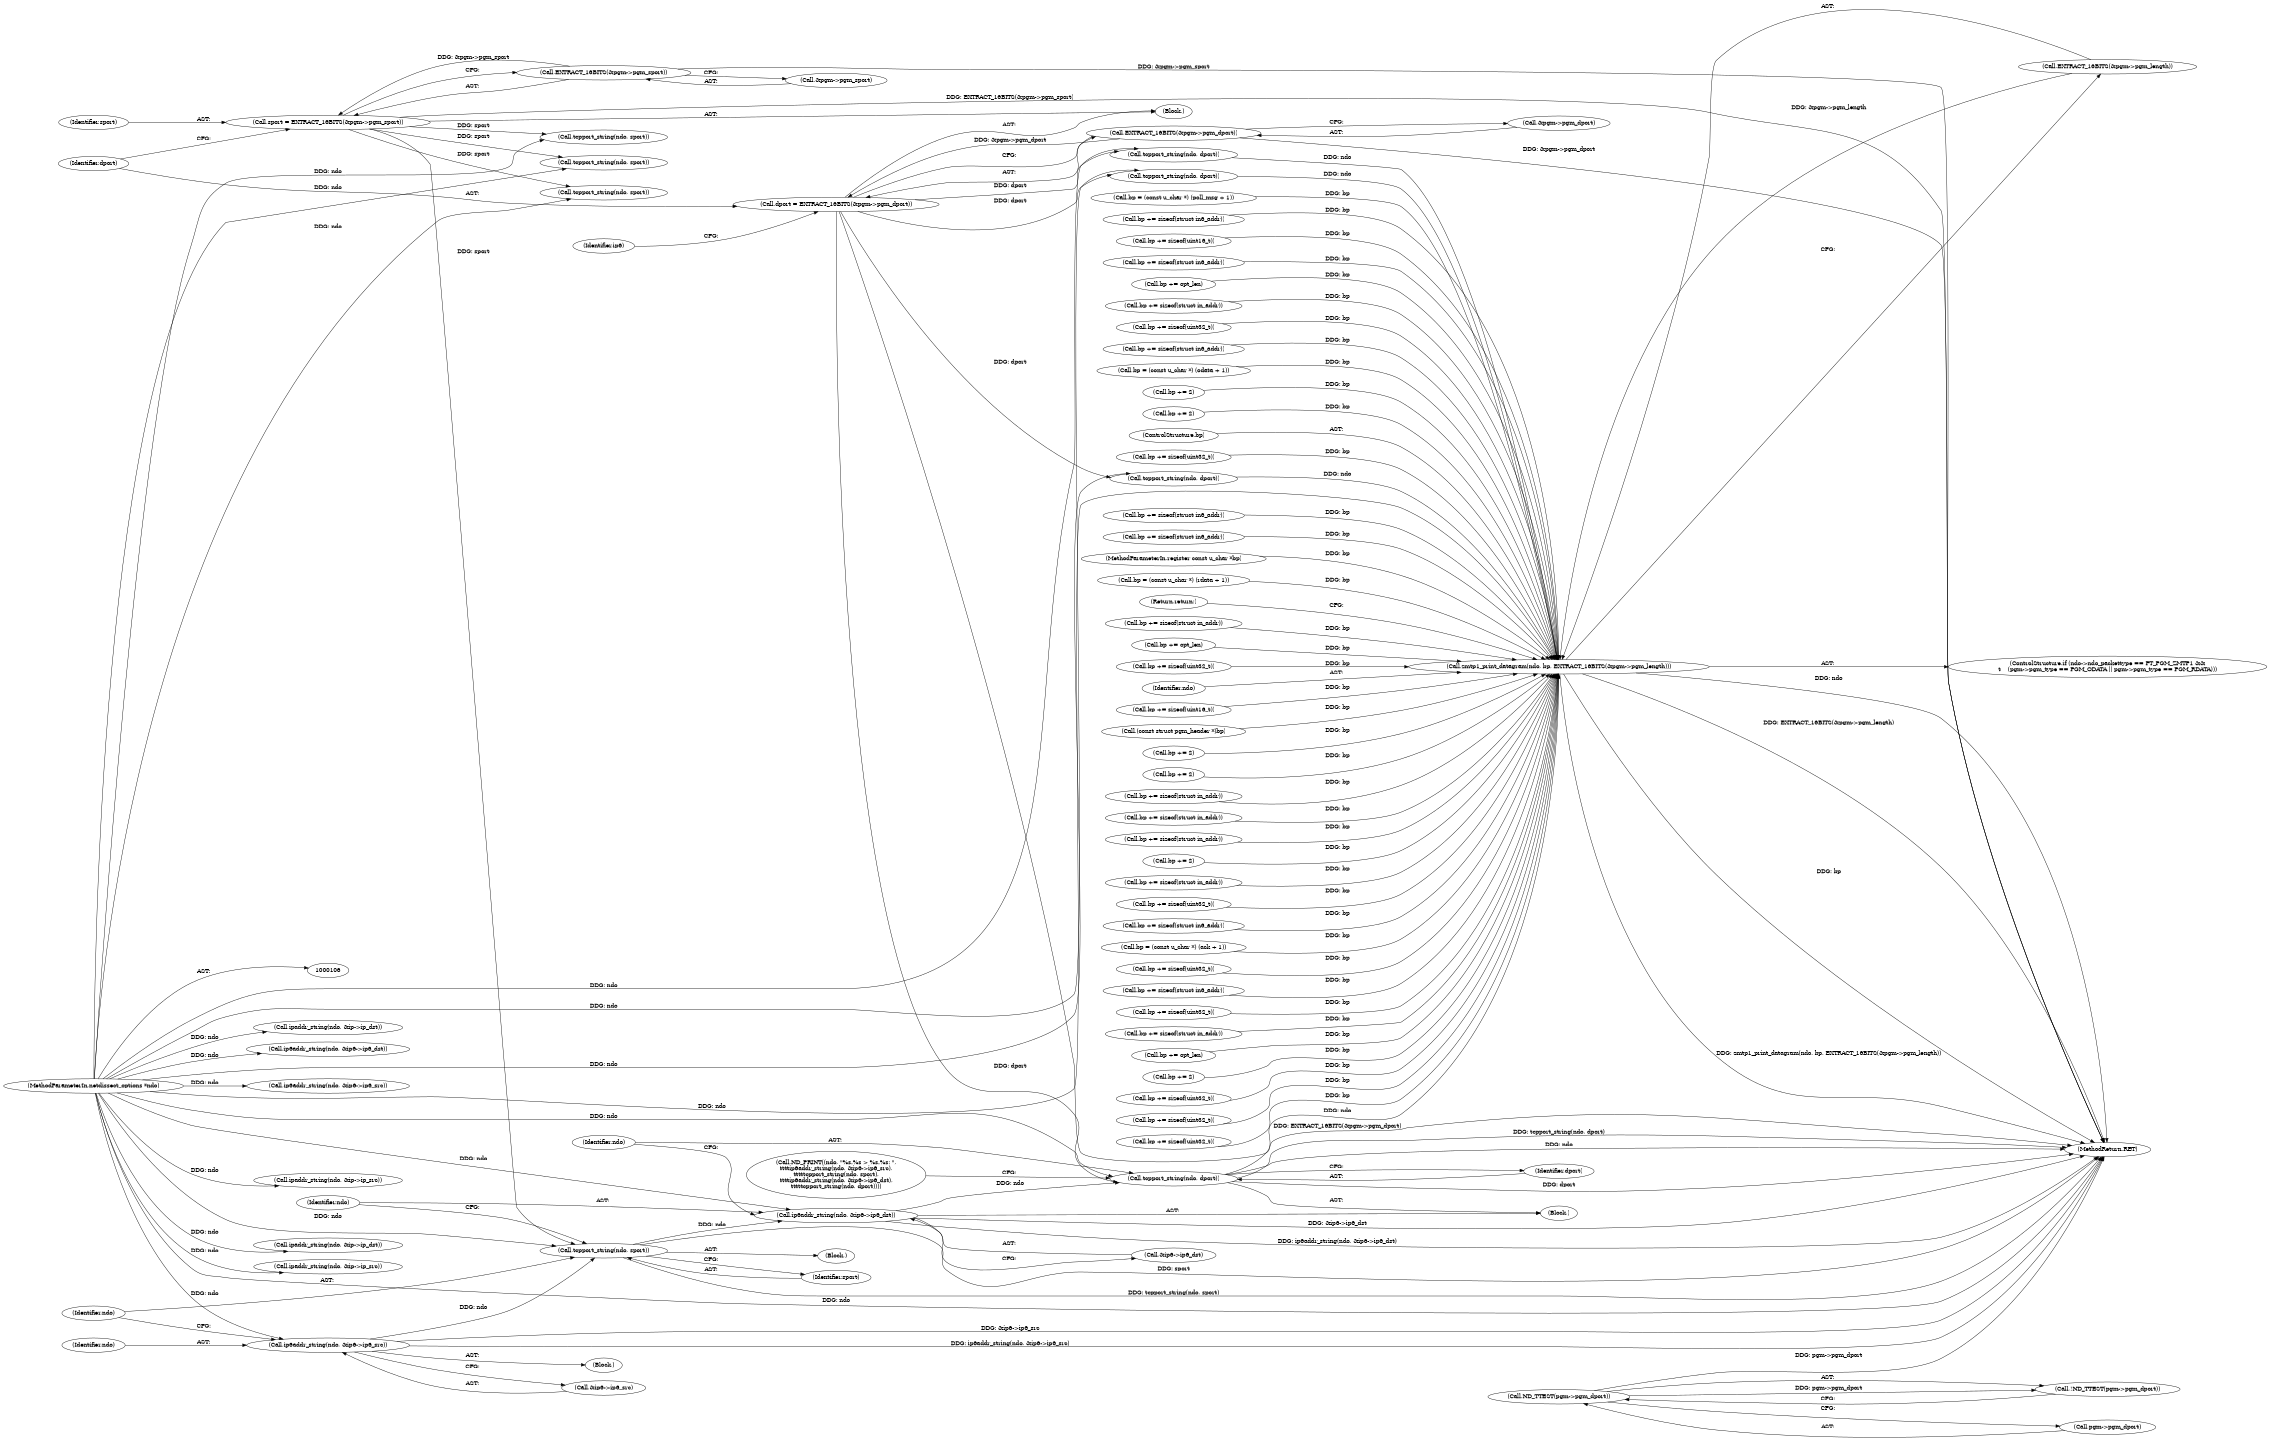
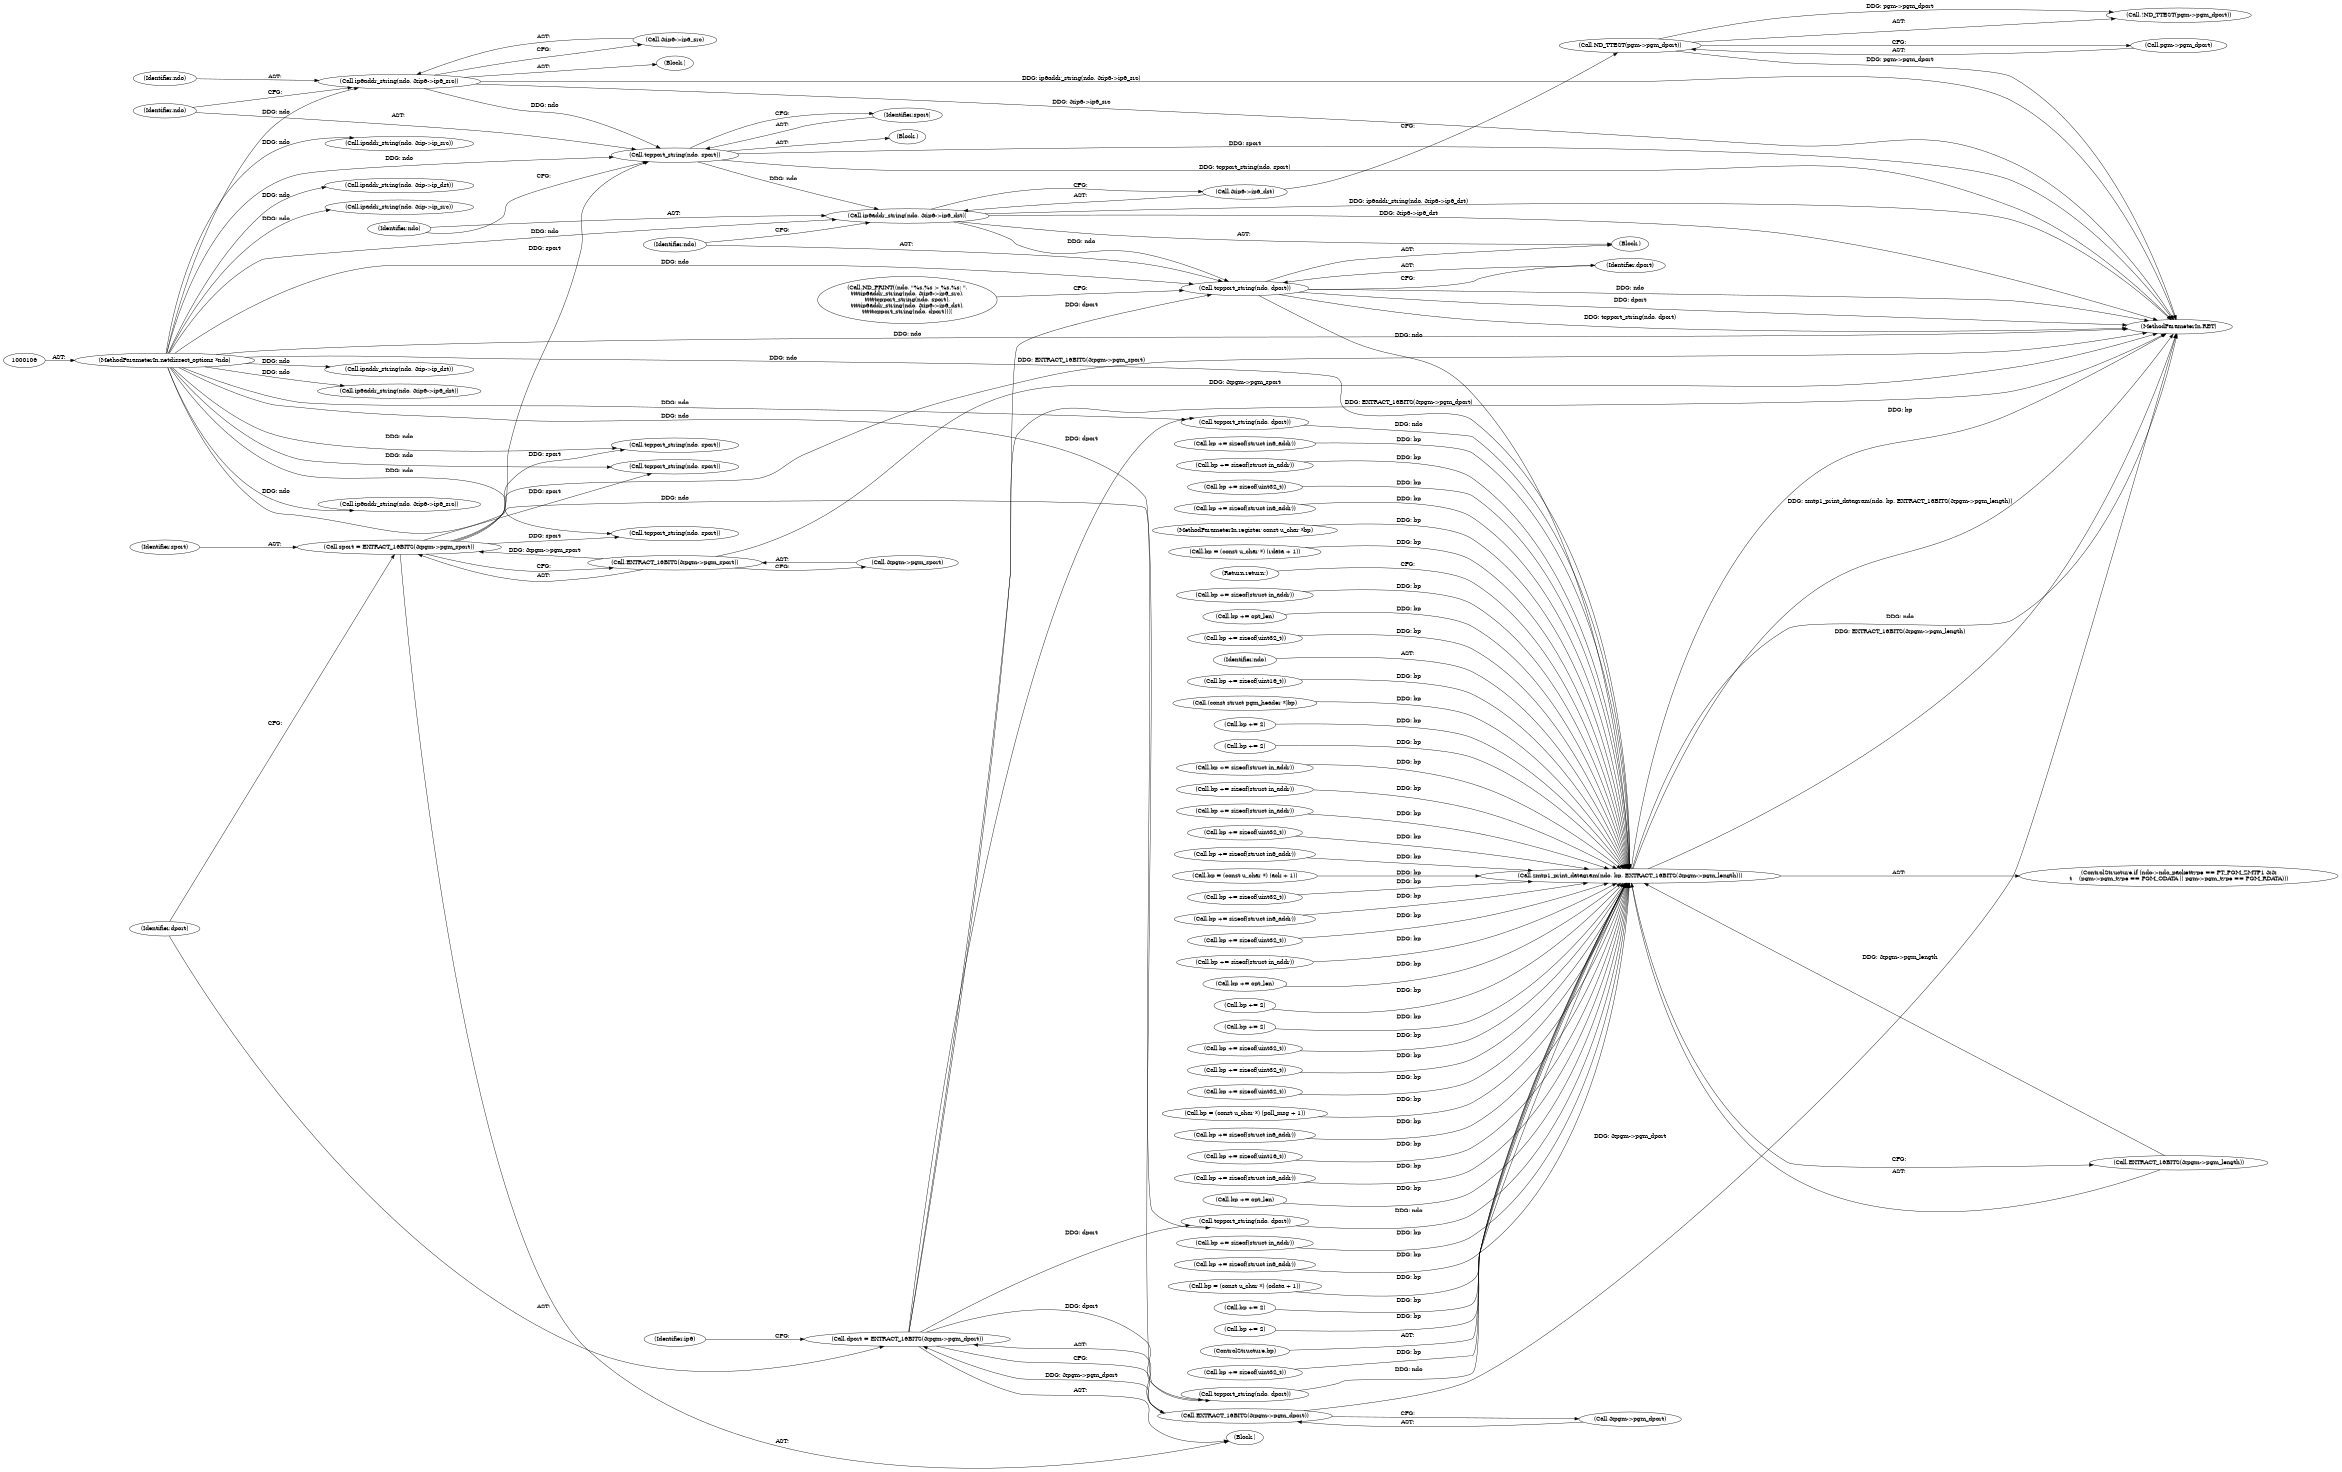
edge "(MethodParameterIn,netdissect_options *ndo)" -> "1000106": reversed
node "(MethodReturn,RET)": label "(MethodReturn,RET)" -> "(MethodParameterIn,RET)"
edge "(Call,!ND_TTEST(pgm->pgm_dport))" -> "(Call,ND_TTEST(pgm->pgm_dport))": now "(Call,&ip6->ip6_dst)" -> "(Call,ND_TTEST(pgm->pgm_dport))"
